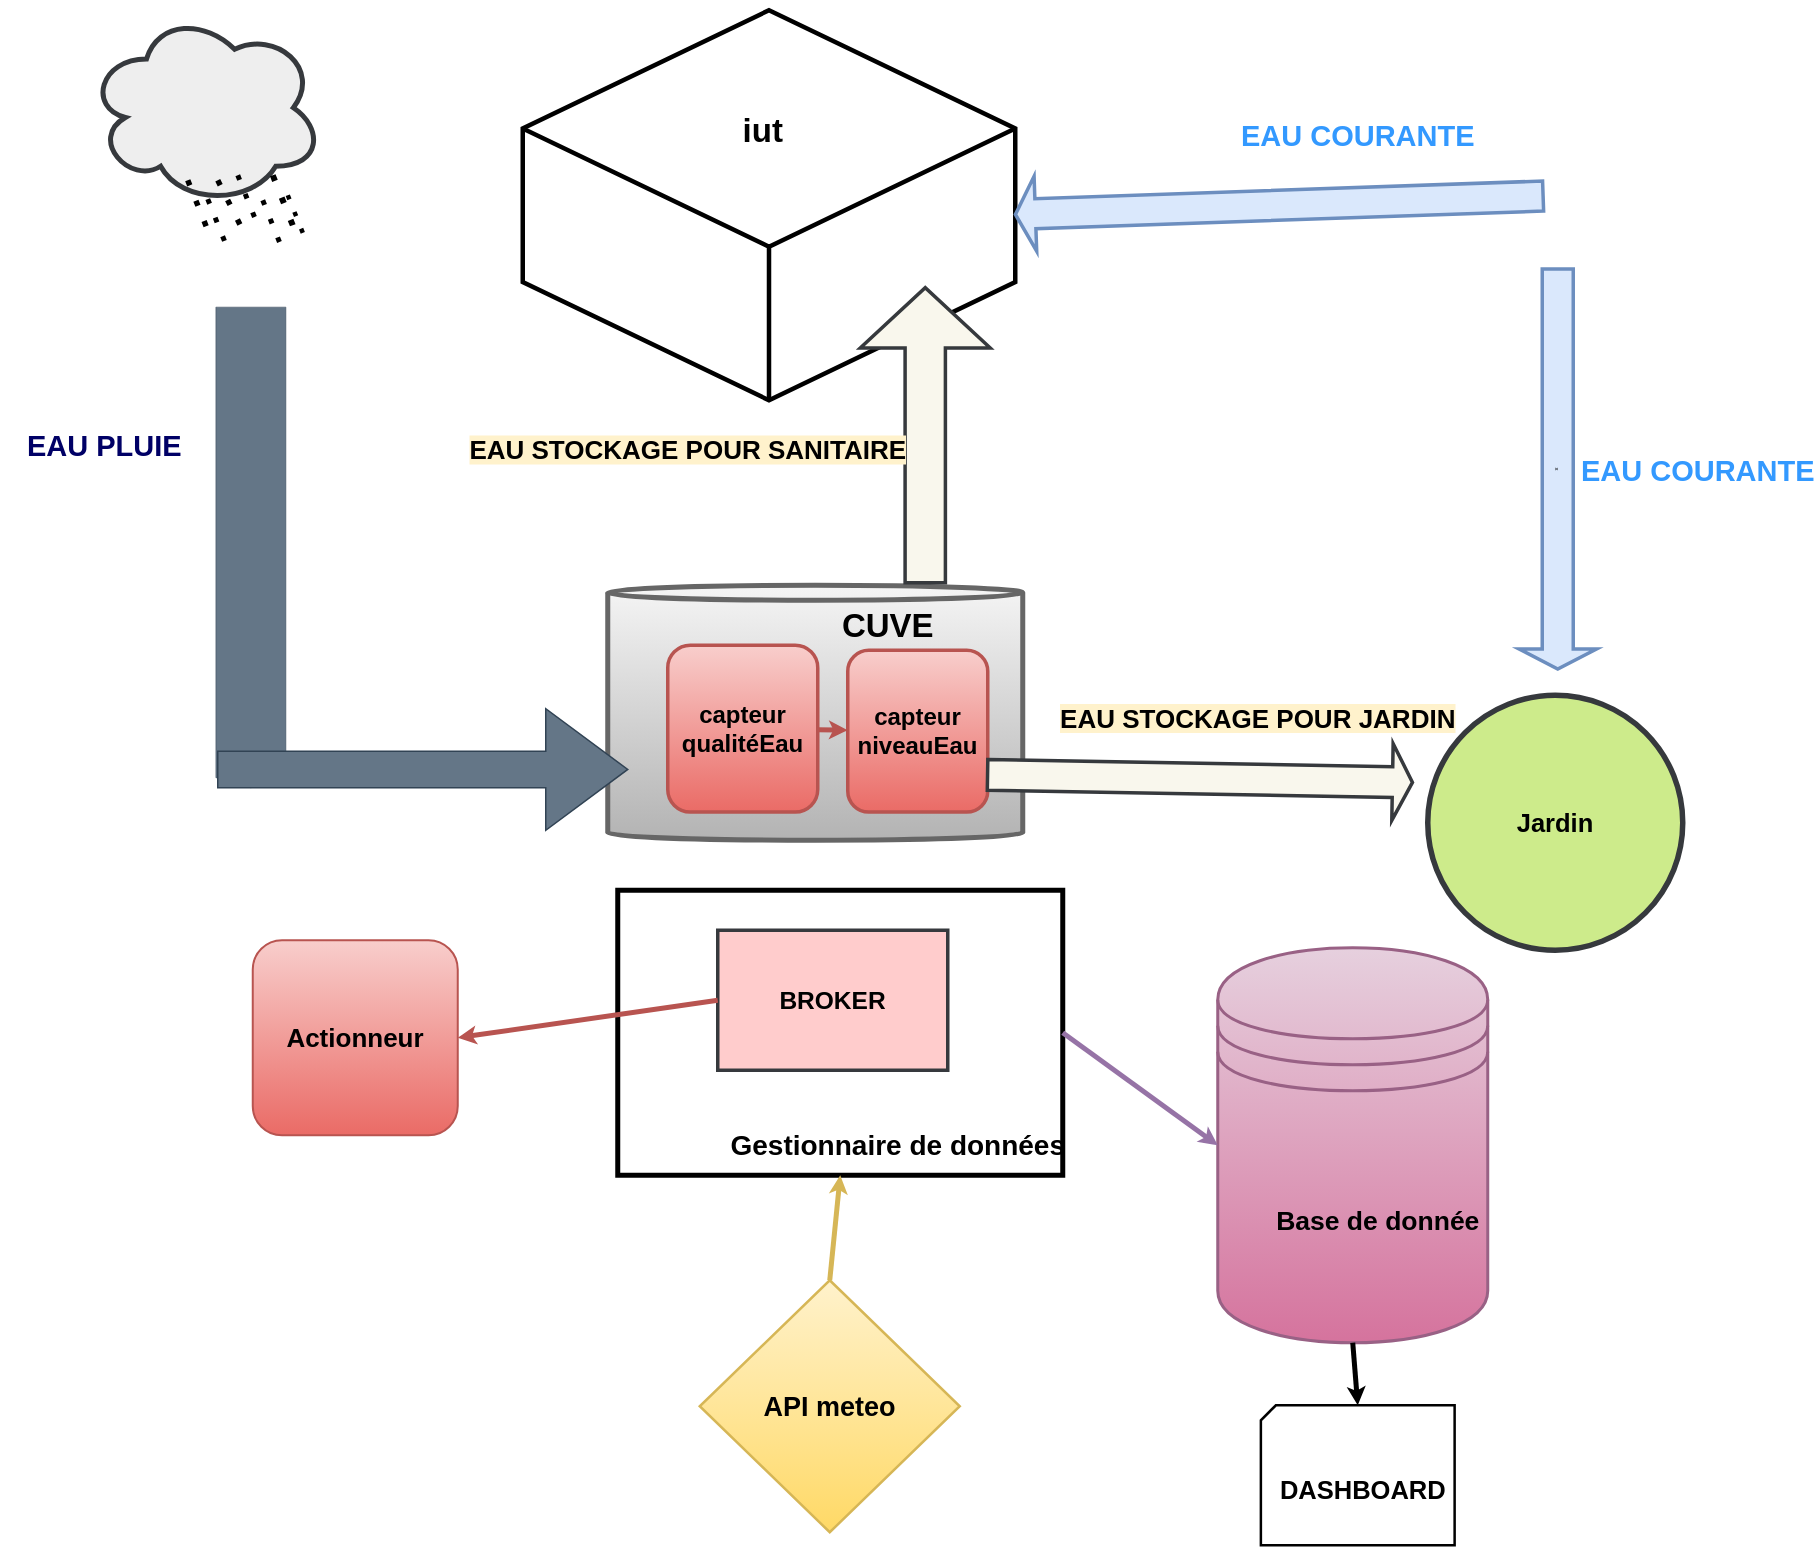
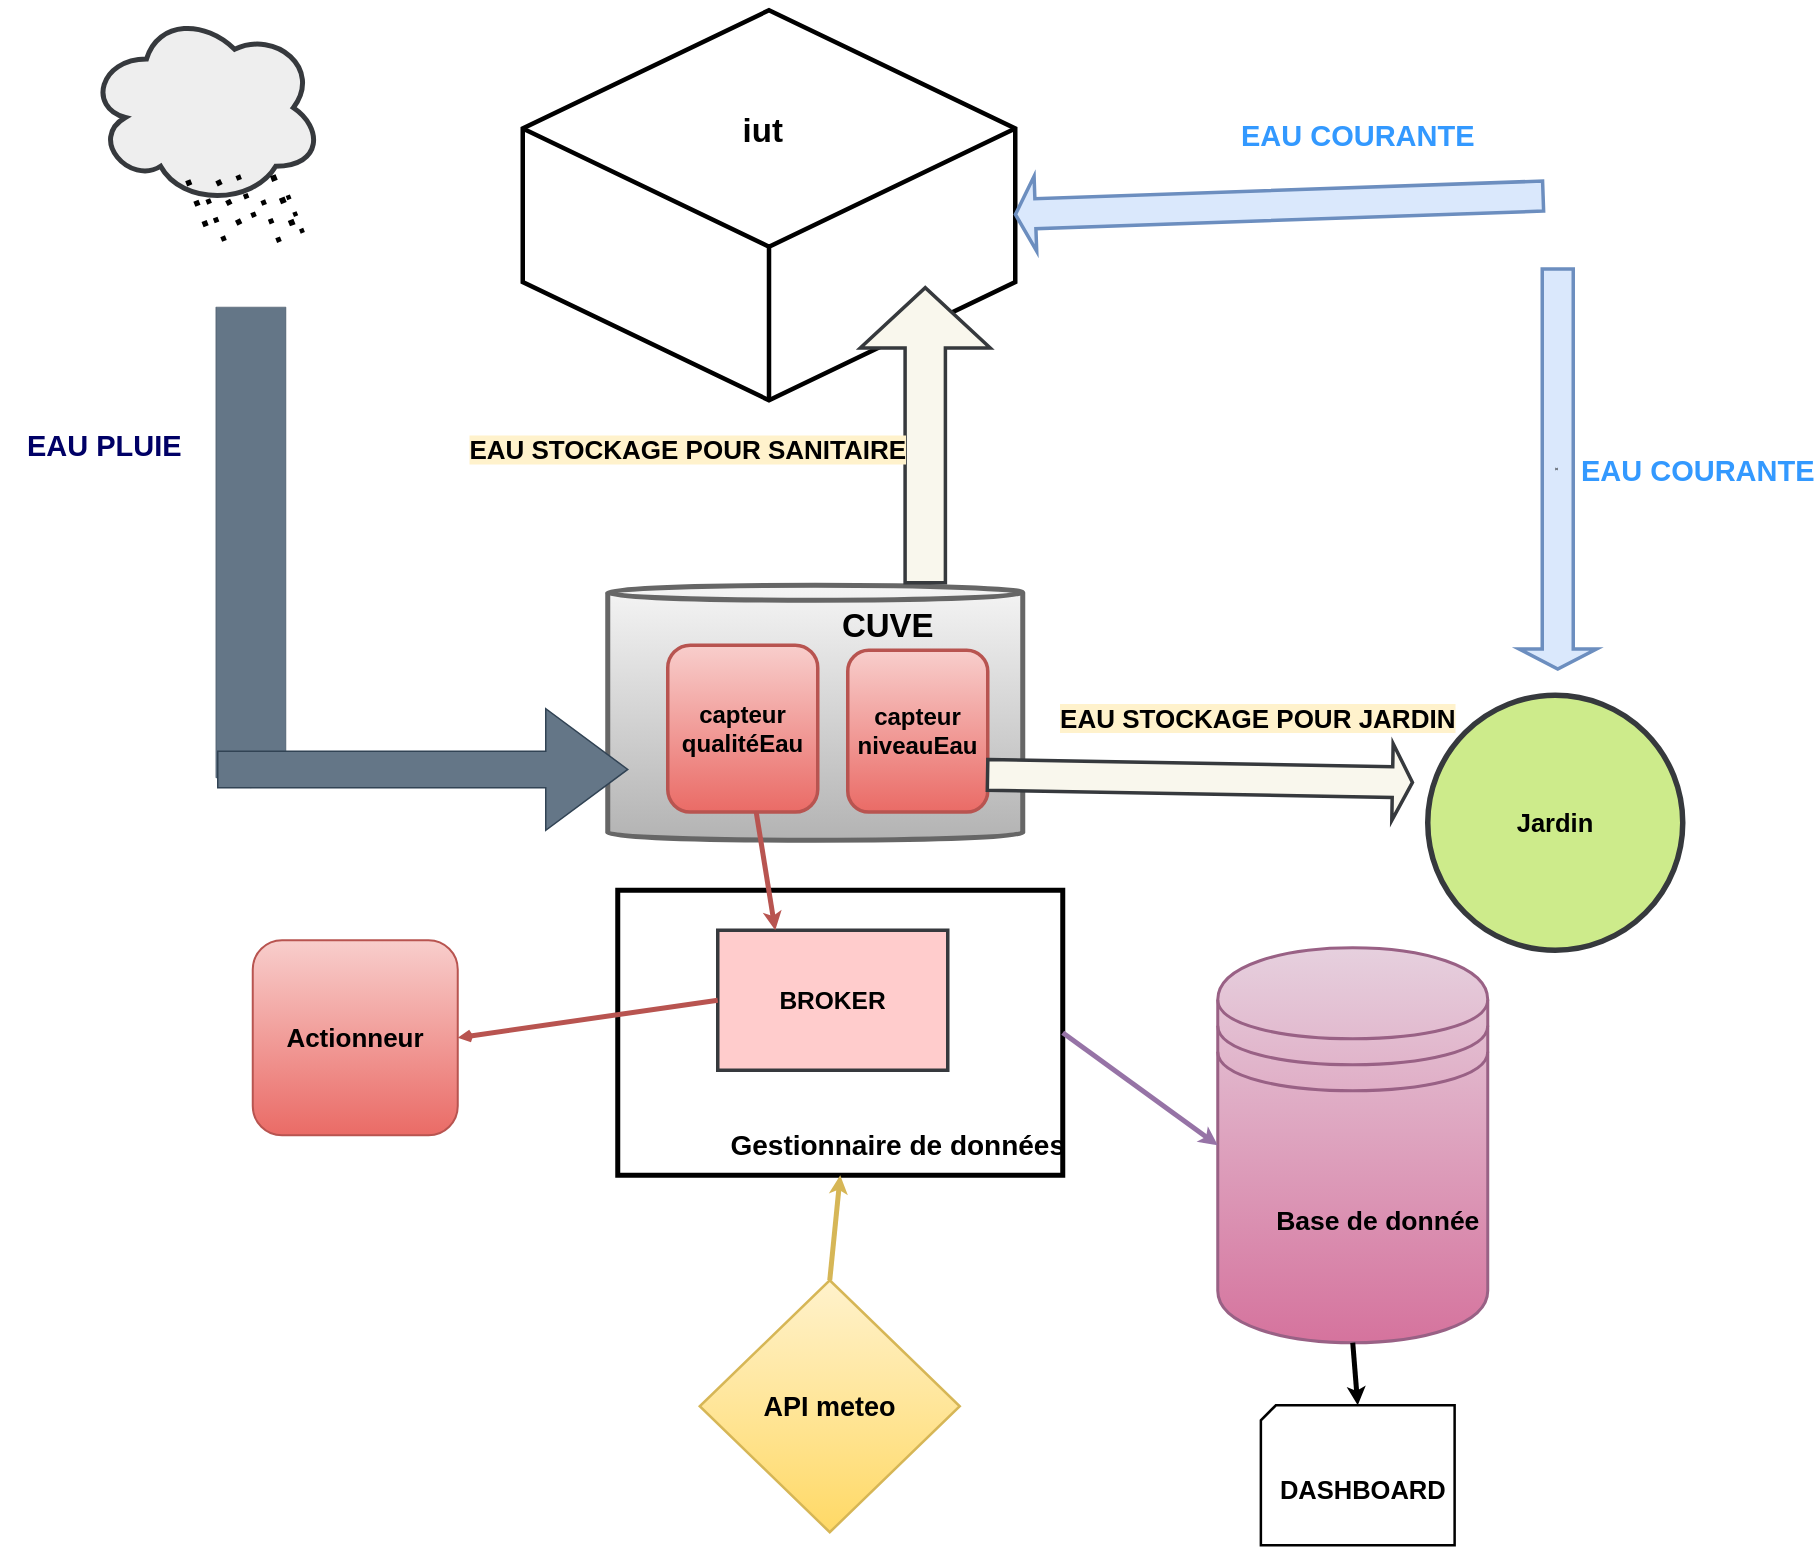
edge "capteur qualitéEau" -> "capteur niveauEau": now "capteur qualitéEau" -> "BROKER"
edge "BROKER" -> "Actionneur": arrowhead classic -> open
